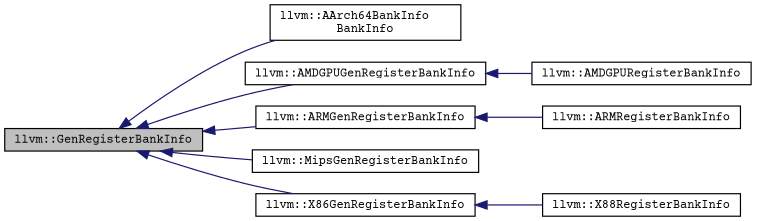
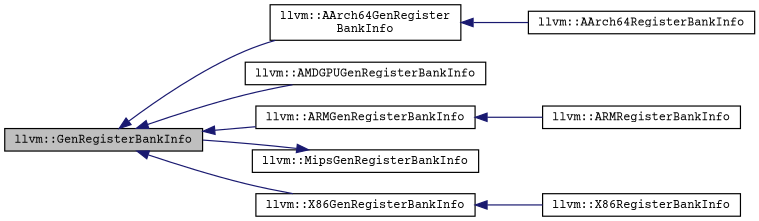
node "llvm::AArch64BankInfo BankInfo": label "llvm::AArch64BankInfo BankInfo" -> "llvm::AArch64GenRegister BankInfo"
node "llvm::AArch64RegisterBankInfo": added
node "llvm::AMDGPURegisterBankInfo": removed
edge "llvm::MipsGenRegisterBankInfo" -> "llvm::GenRegisterBankInfo": reversed
node "llvm::X88RegisterBankInfo": label "llvm::X88RegisterBankInfo" -> "llvm::X86RegisterBankInfo"
